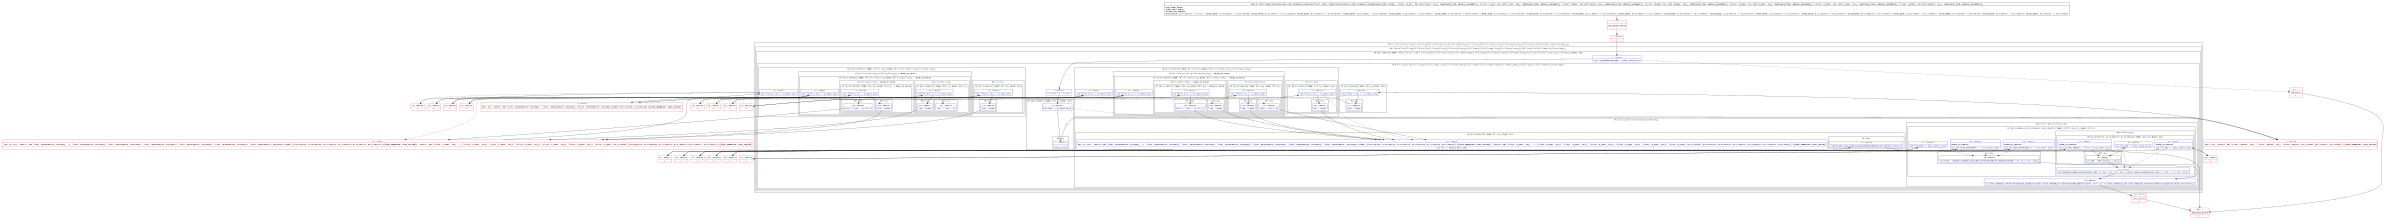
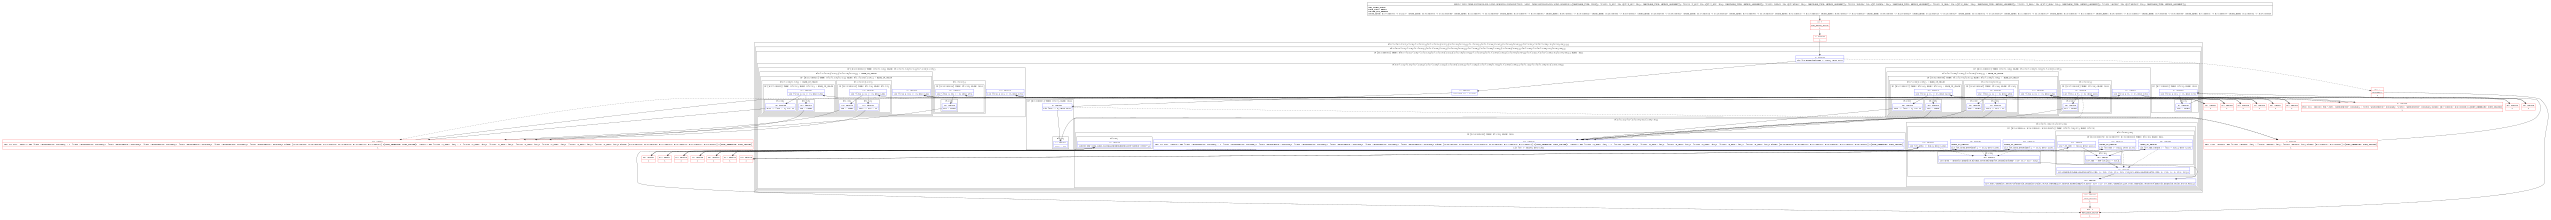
edge "55: 0x0034" -> "14: 0x0017": added
